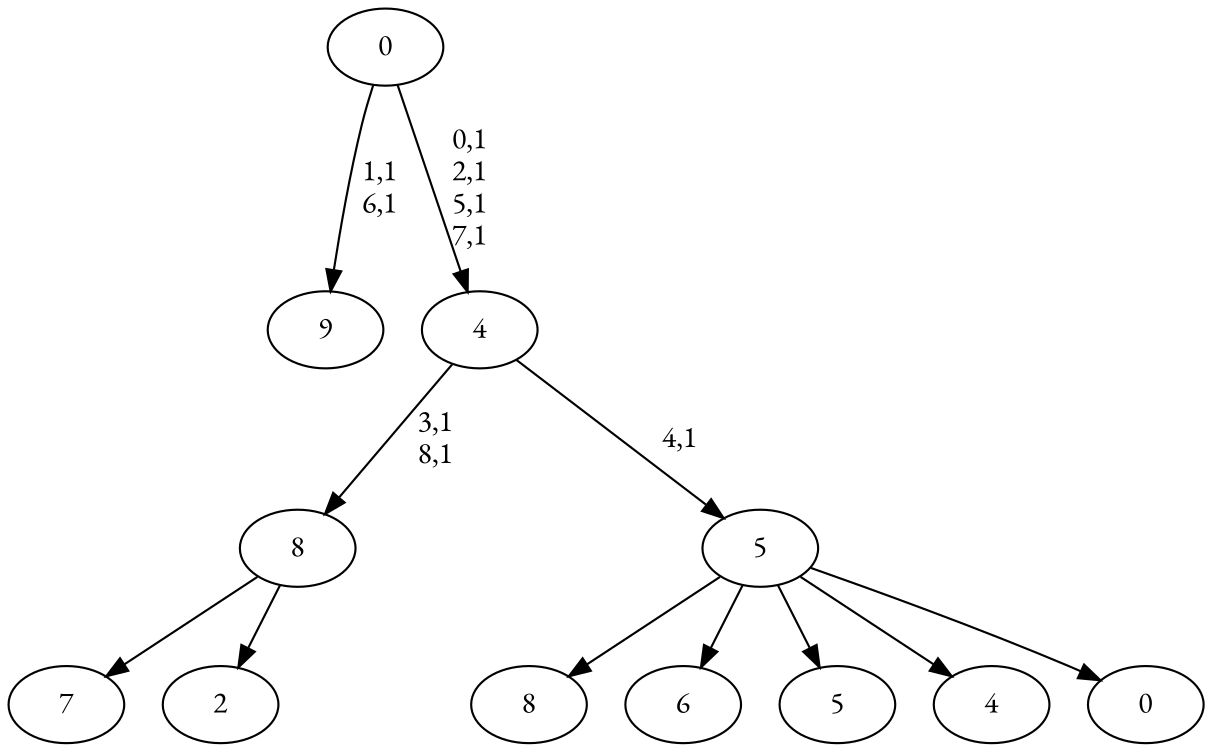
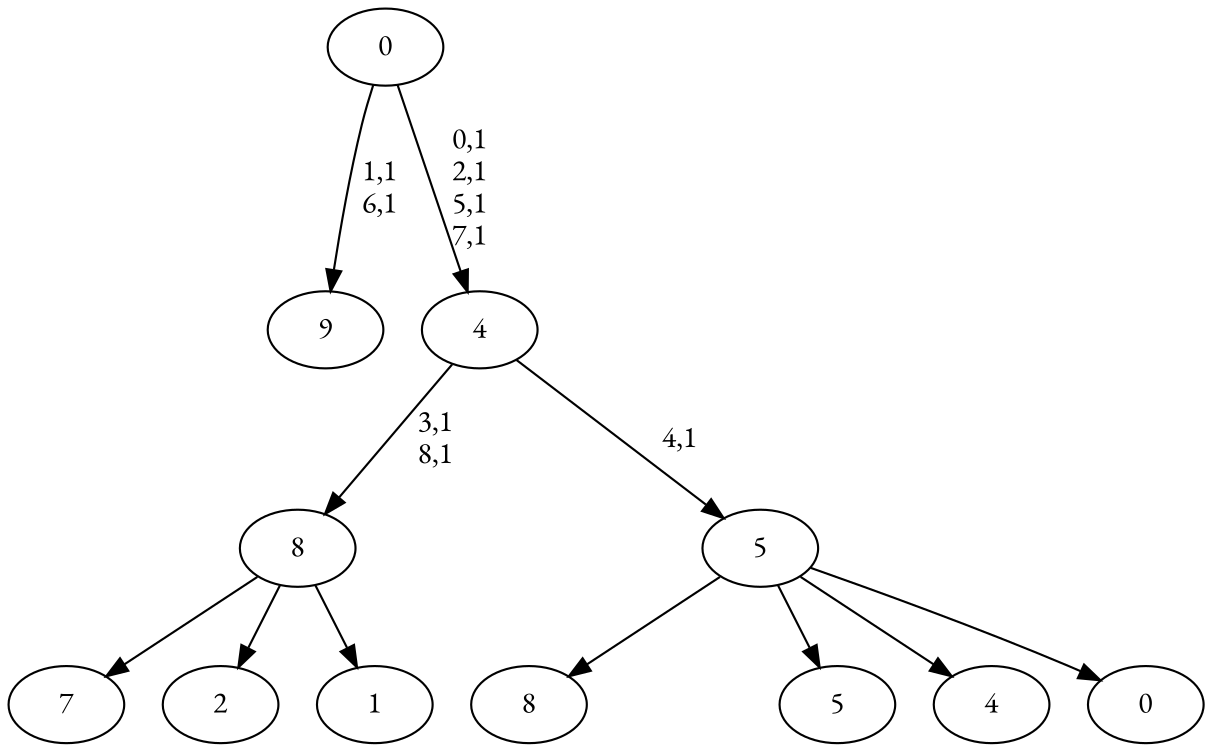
node "1": added
node "6": removed
